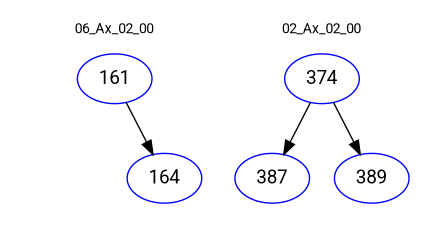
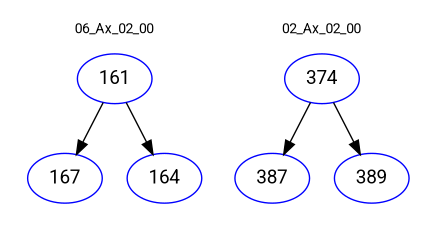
node "167": added
